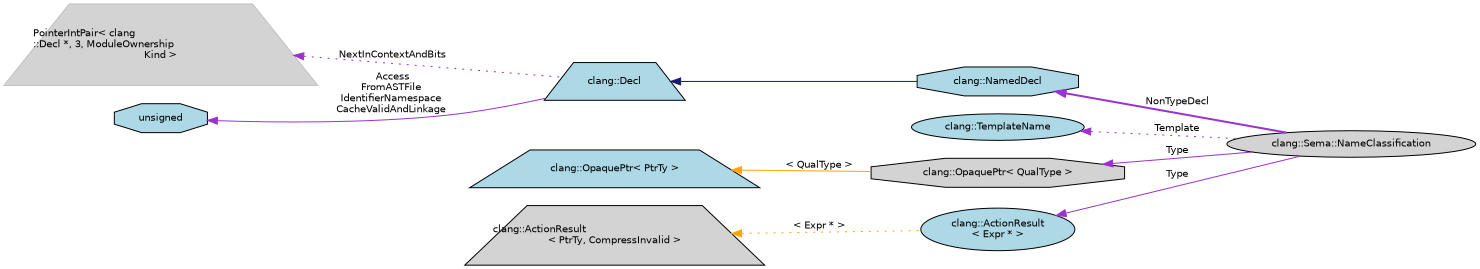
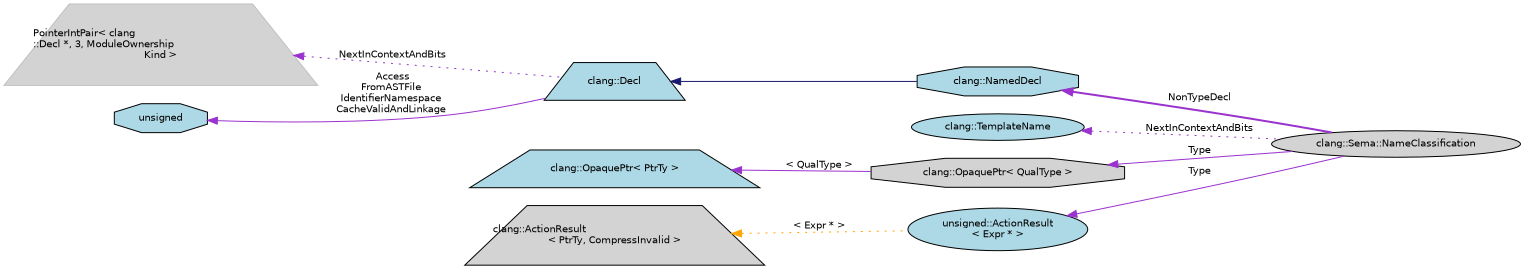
edge "clang::Sema::NameClassification" -> "clang::TemplateName": label " Template" -> " NextInContextAndBits"
edge "clang::OpaquePtr< QualType >" -> "clang::OpaquePtr< PtrTy >": color orange -> darkorchid3
node "clang::ActionResult < Expr * >": label "clang::ActionResult < Expr * >" -> "unsigned::ActionResult < Expr * >"
